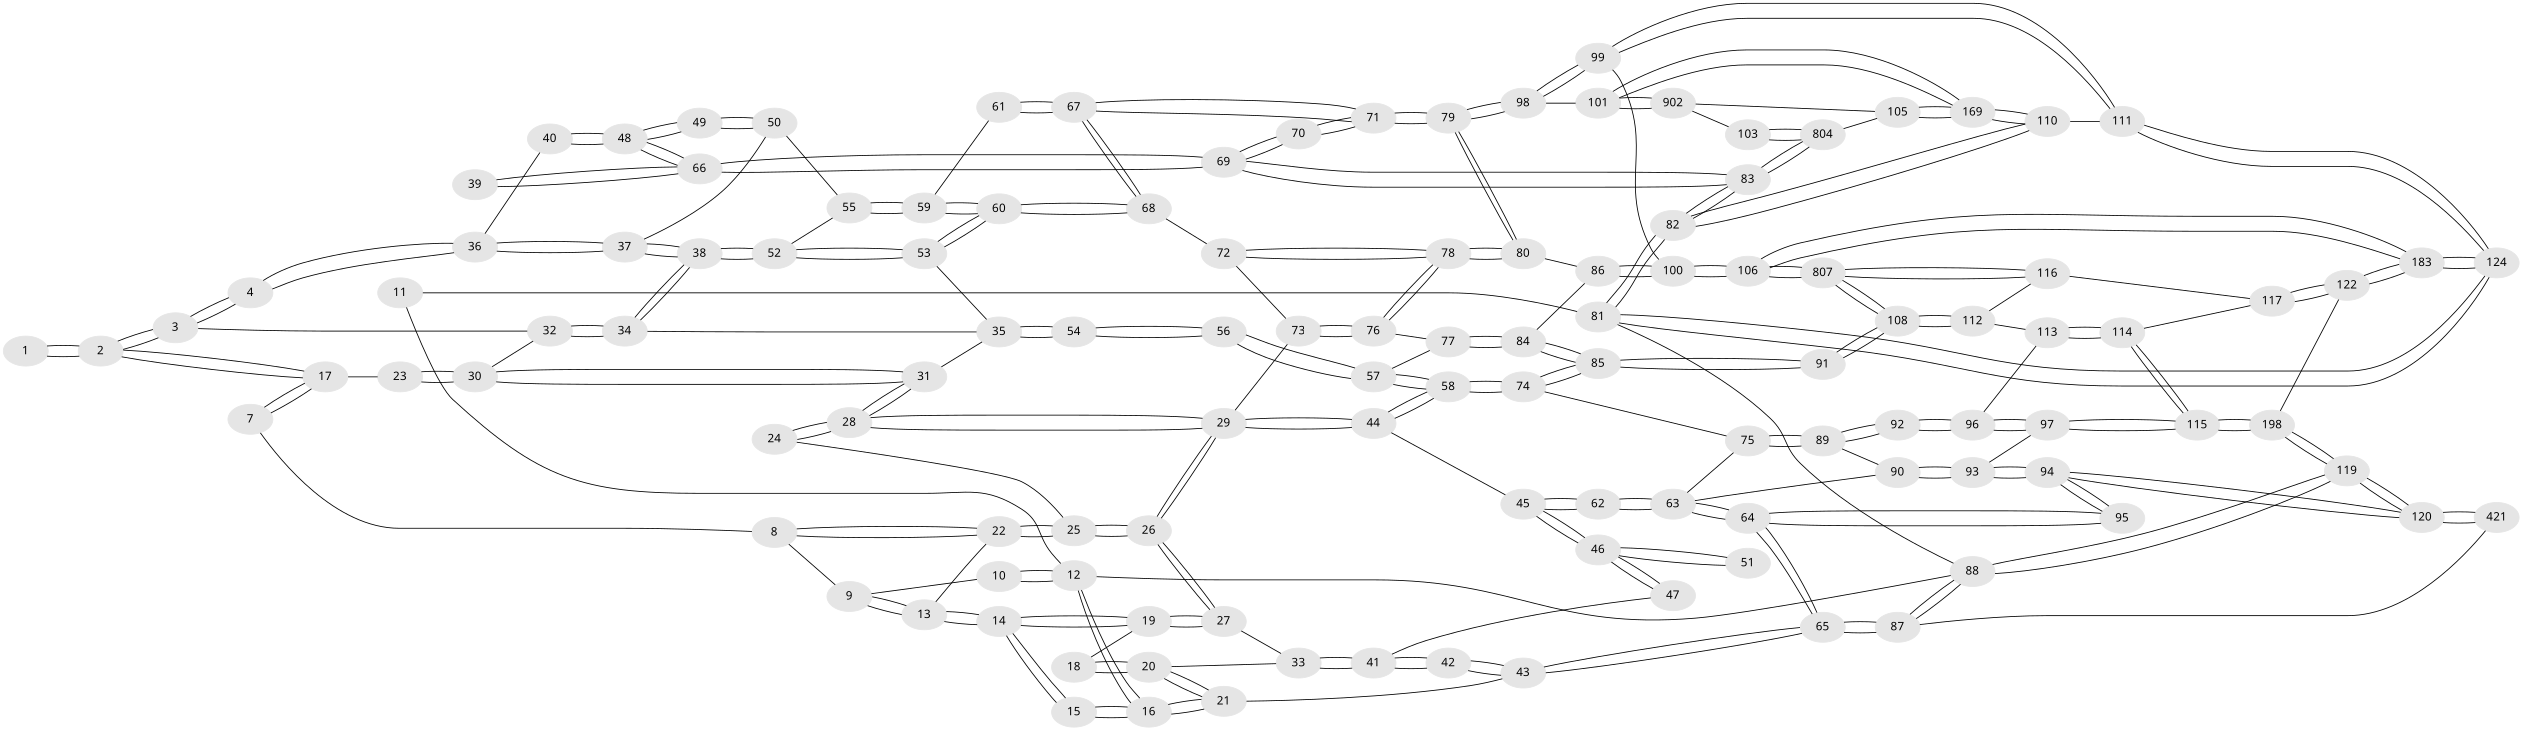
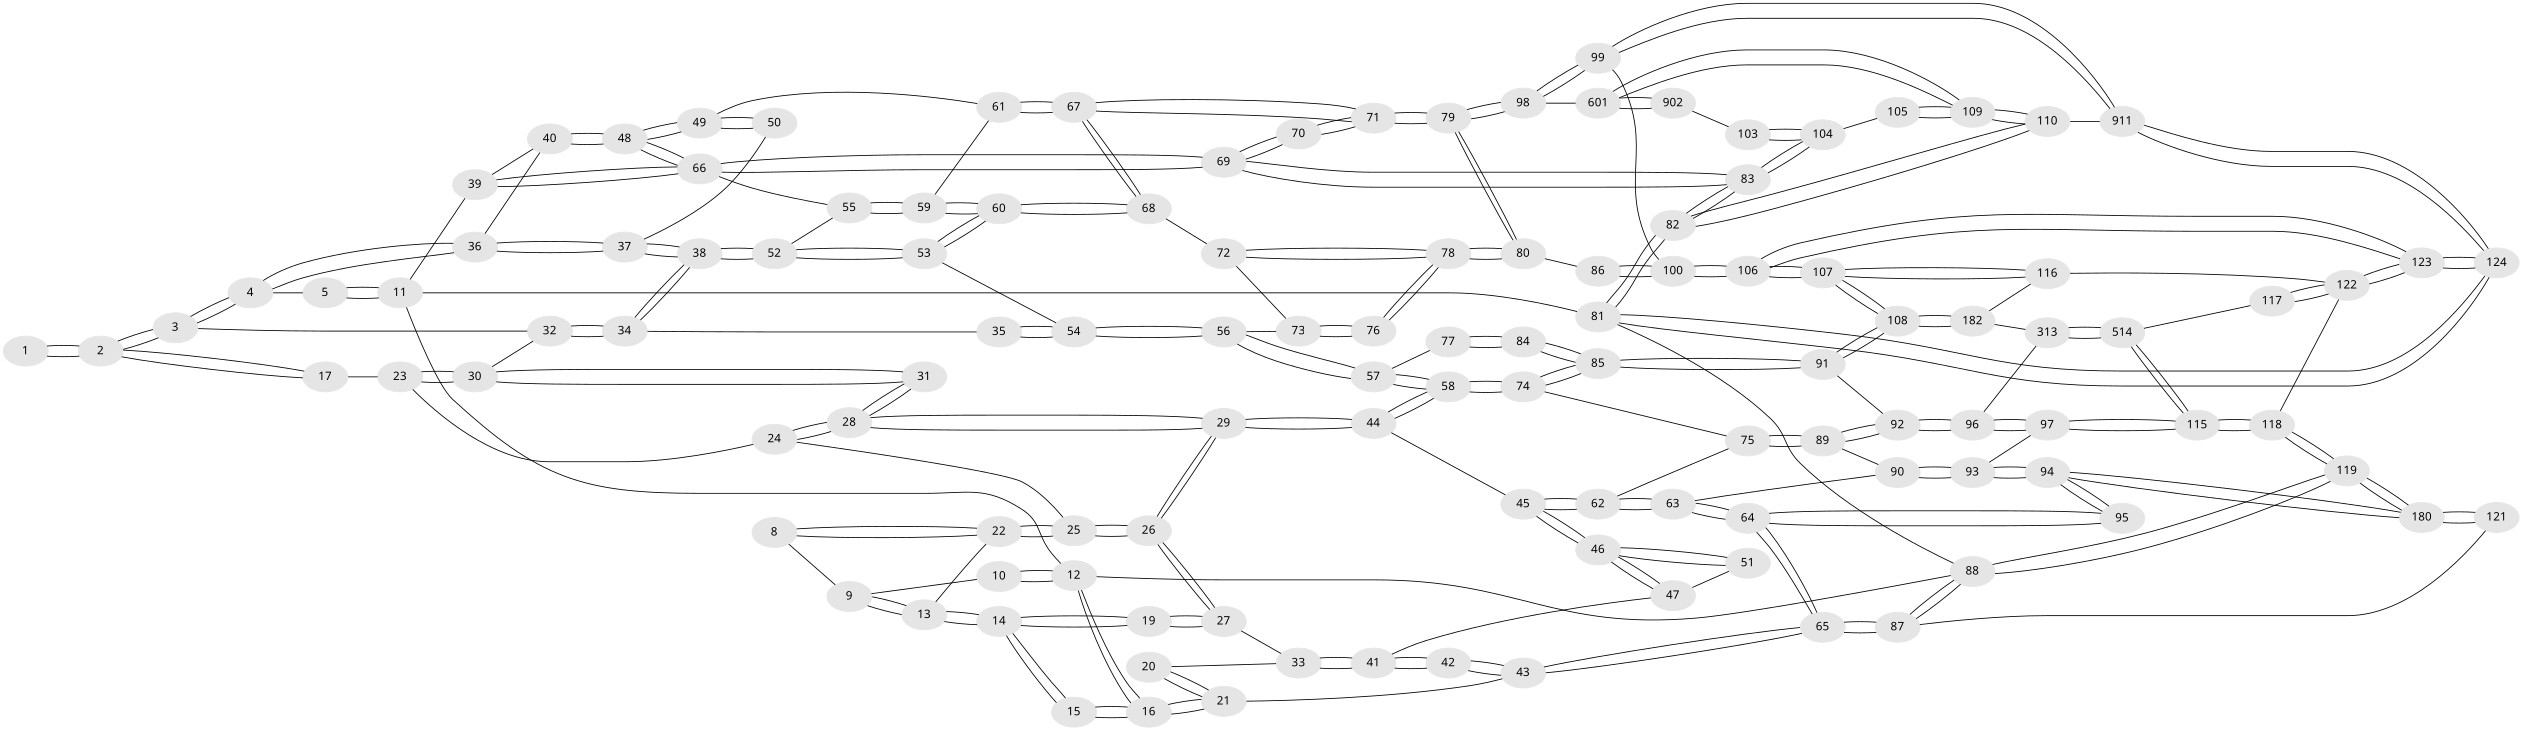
edge "61" -- "49": added
node "101": label "101" -> "601"
edge "902" -- "105": removed
node "169": label "169" -> "109"
node "111": label "111" -> "911"
node "804": label "804" -> "104"
edge "40" -- "39": added
edge "50" -- "55": now "66" -- "55"
edge "39" -- "11": added
node "183": label "183" -> "123"
node "807": label "807" -> "107"
edge "116" -- "117": now "116" -- "122"
edge "53" -- "35": now "53" -- "54"
node "5": added
edge "86" -- "84": removed
node "112": label "112" -> "182"
node "113": label "113" -> "313"
node "114": label "114" -> "514"
edge "76" -- "77": removed
edge "35" -- "31": removed
edge "73" -- "29": now "73" -- "56"
edge "91" -- "92": added
node "7": removed
node "198": label "198" -> "118"
edge "23" -- "24": added
edge "75" -- "63": now "75" -- "62"
node "120": label "120" -> "180"
node "421": label "421" -> "121"
edge "51" -- "47": added
node "18": removed
